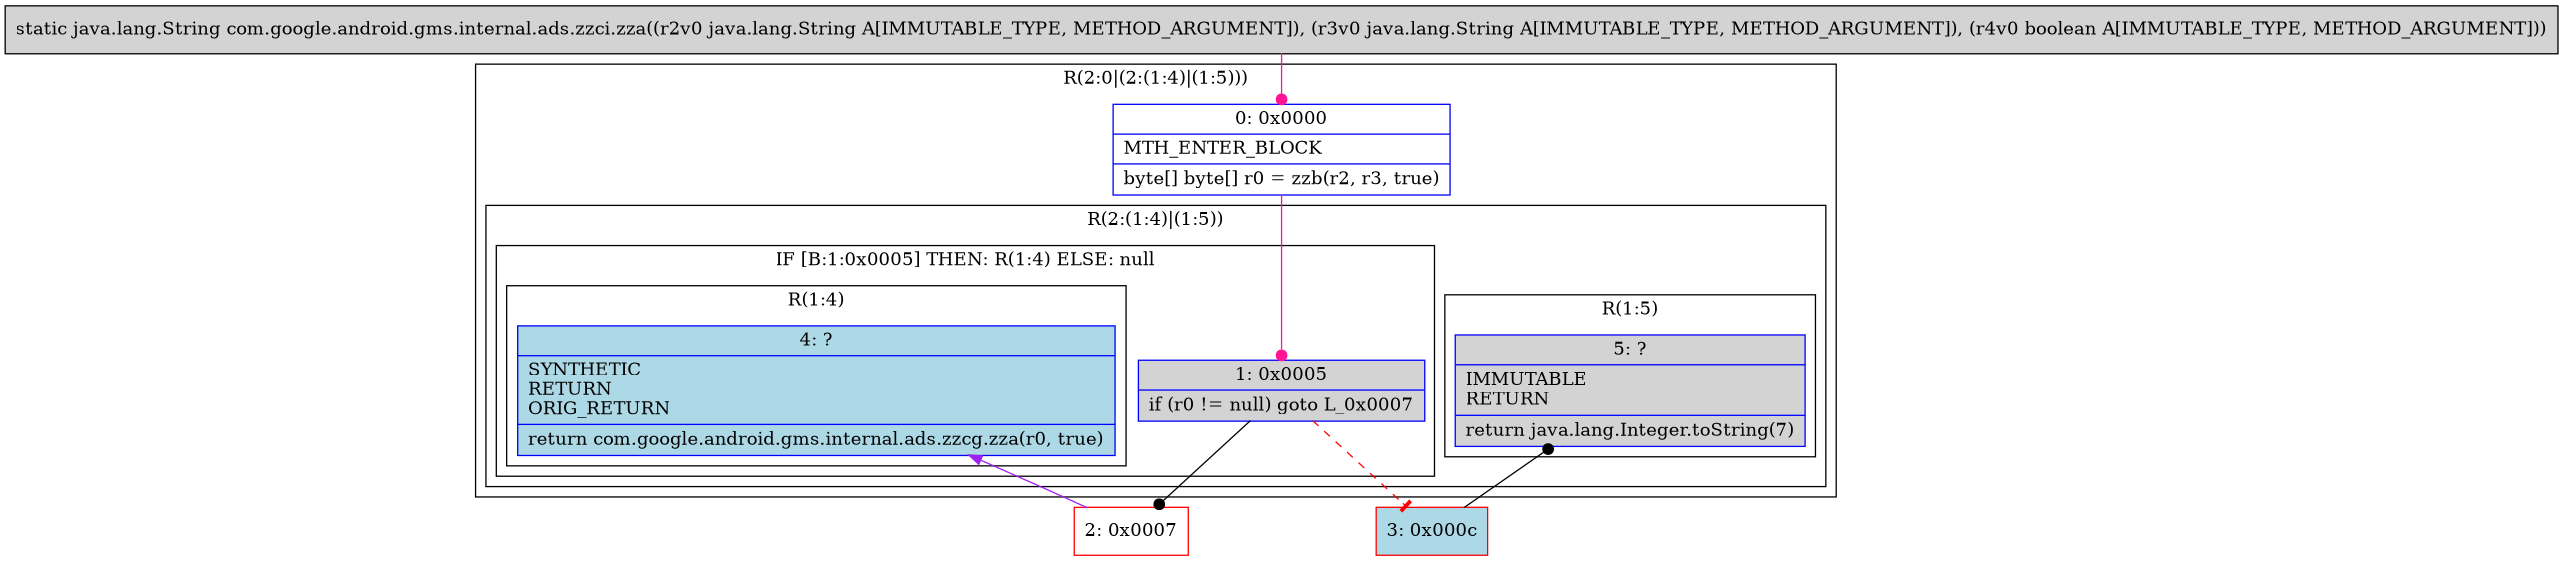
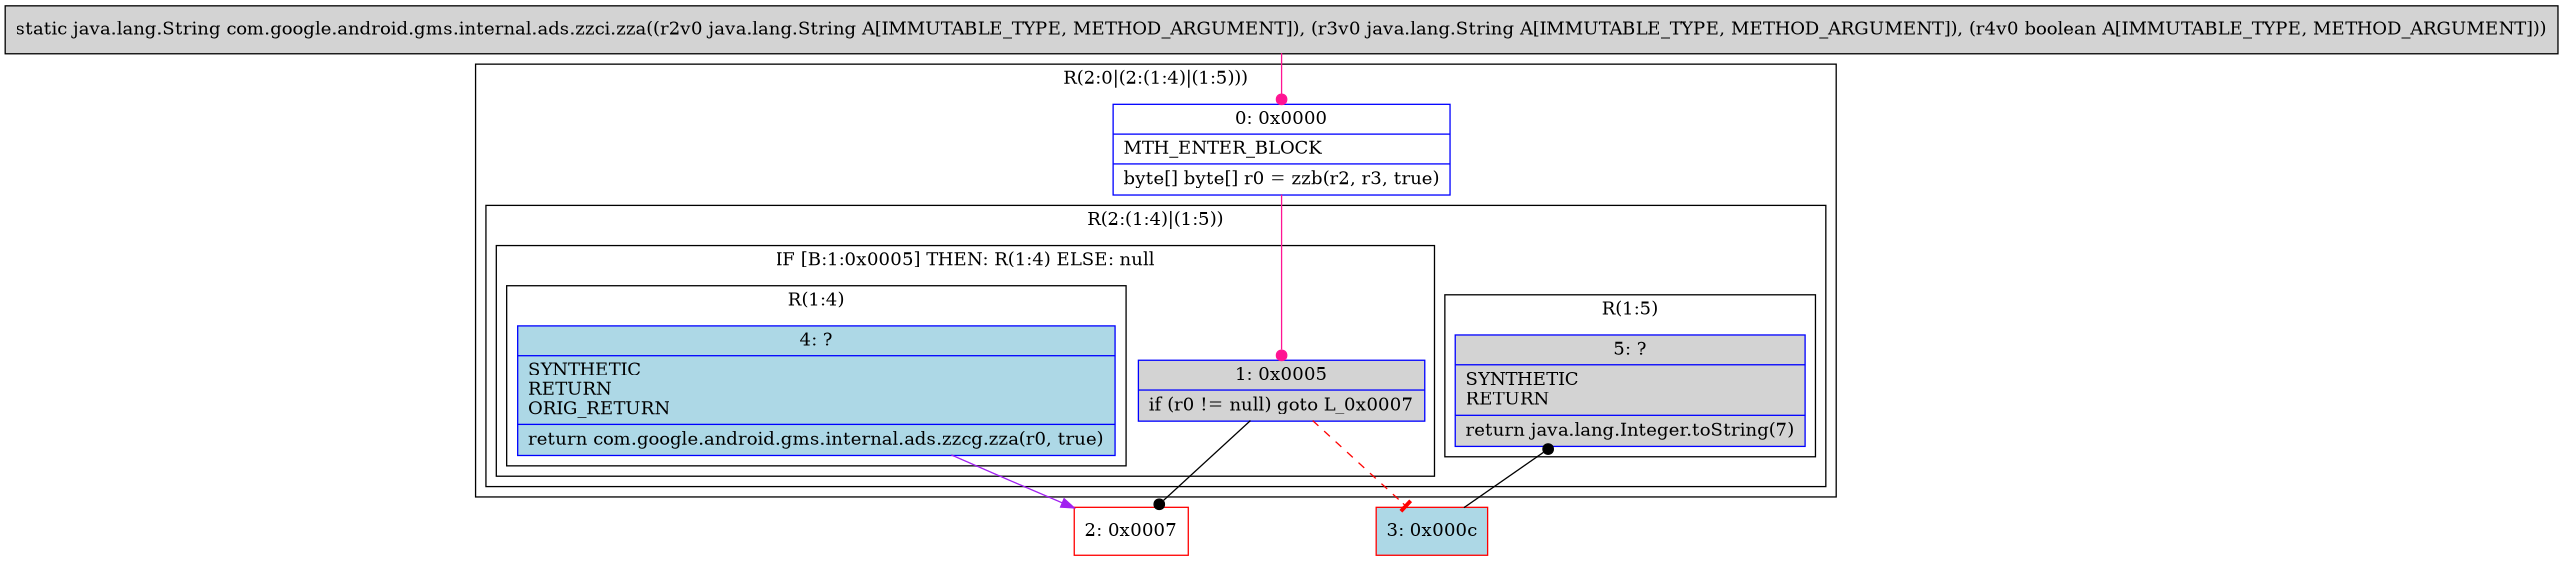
node "5: ?": text "IMMUTABLE" -> "SYNTHETIC"
edge "2: 0x0007" -> "4: ?": reversed
